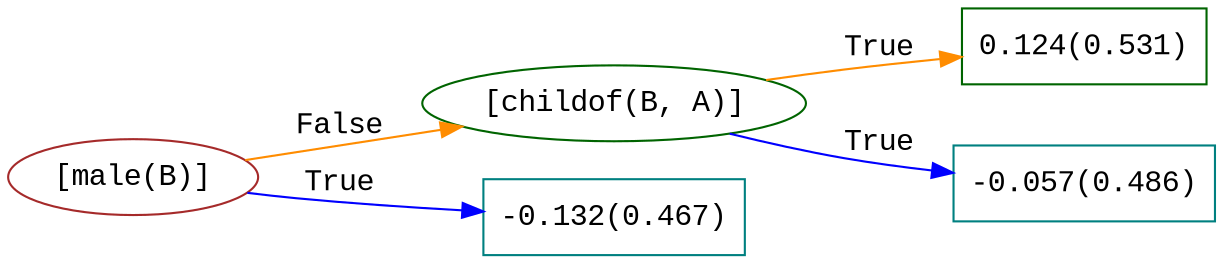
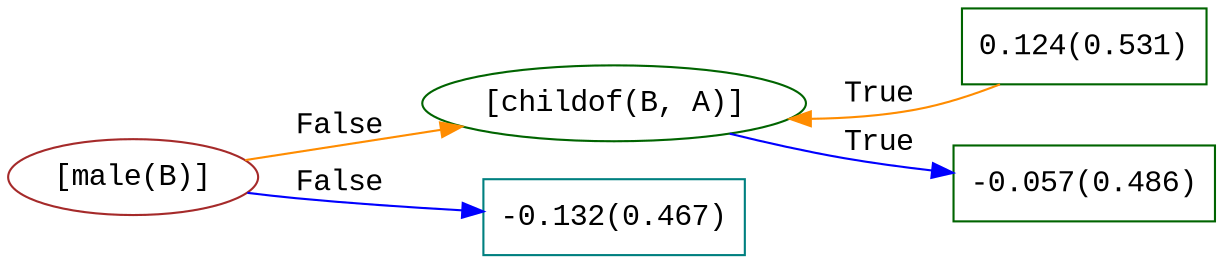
edge "[childof(B, A)]" -> "0.124(0.531)": reversed
edge "[male(B)]" -> "-0.132(0.467)": label "True" -> "False"
node "-0.057(0.486)": color teal -> darkgreen
